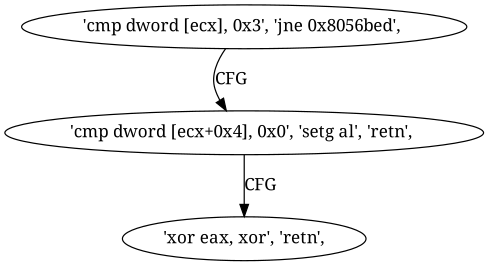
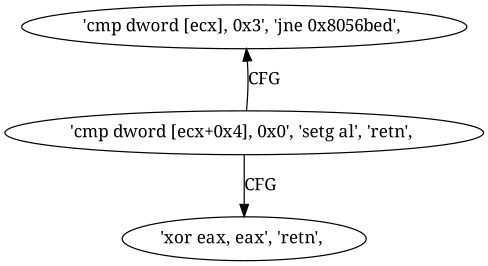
edge "'cmp dword [ecx], 0x3', 'jne 0x8056bed'," -> "'cmp dword [ecx+0x4], 0x0', 'setg al', 'retn',": reversed
node "'xor eax, xor', 'retn',": label "'xor eax, xor', 'retn'," -> "'xor eax, eax', 'retn',"
